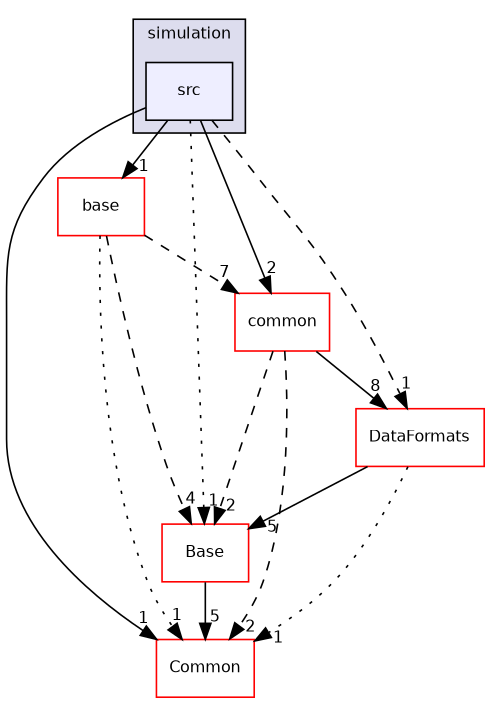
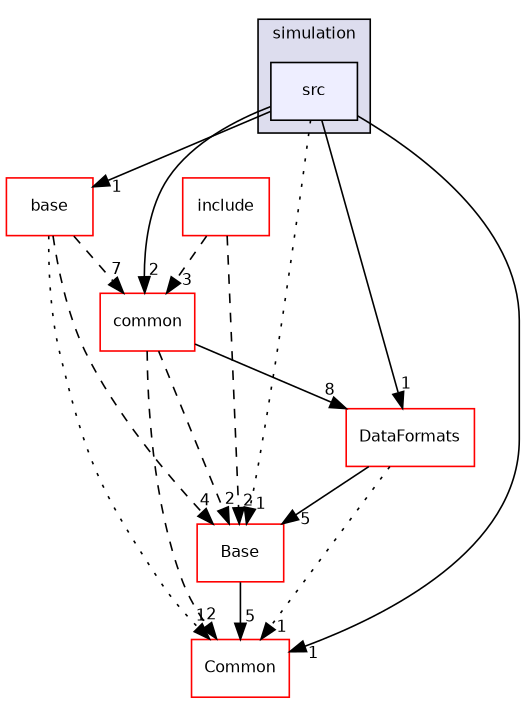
node "include": added
edge "src" -> "DataFormats": style dashed -> solid
